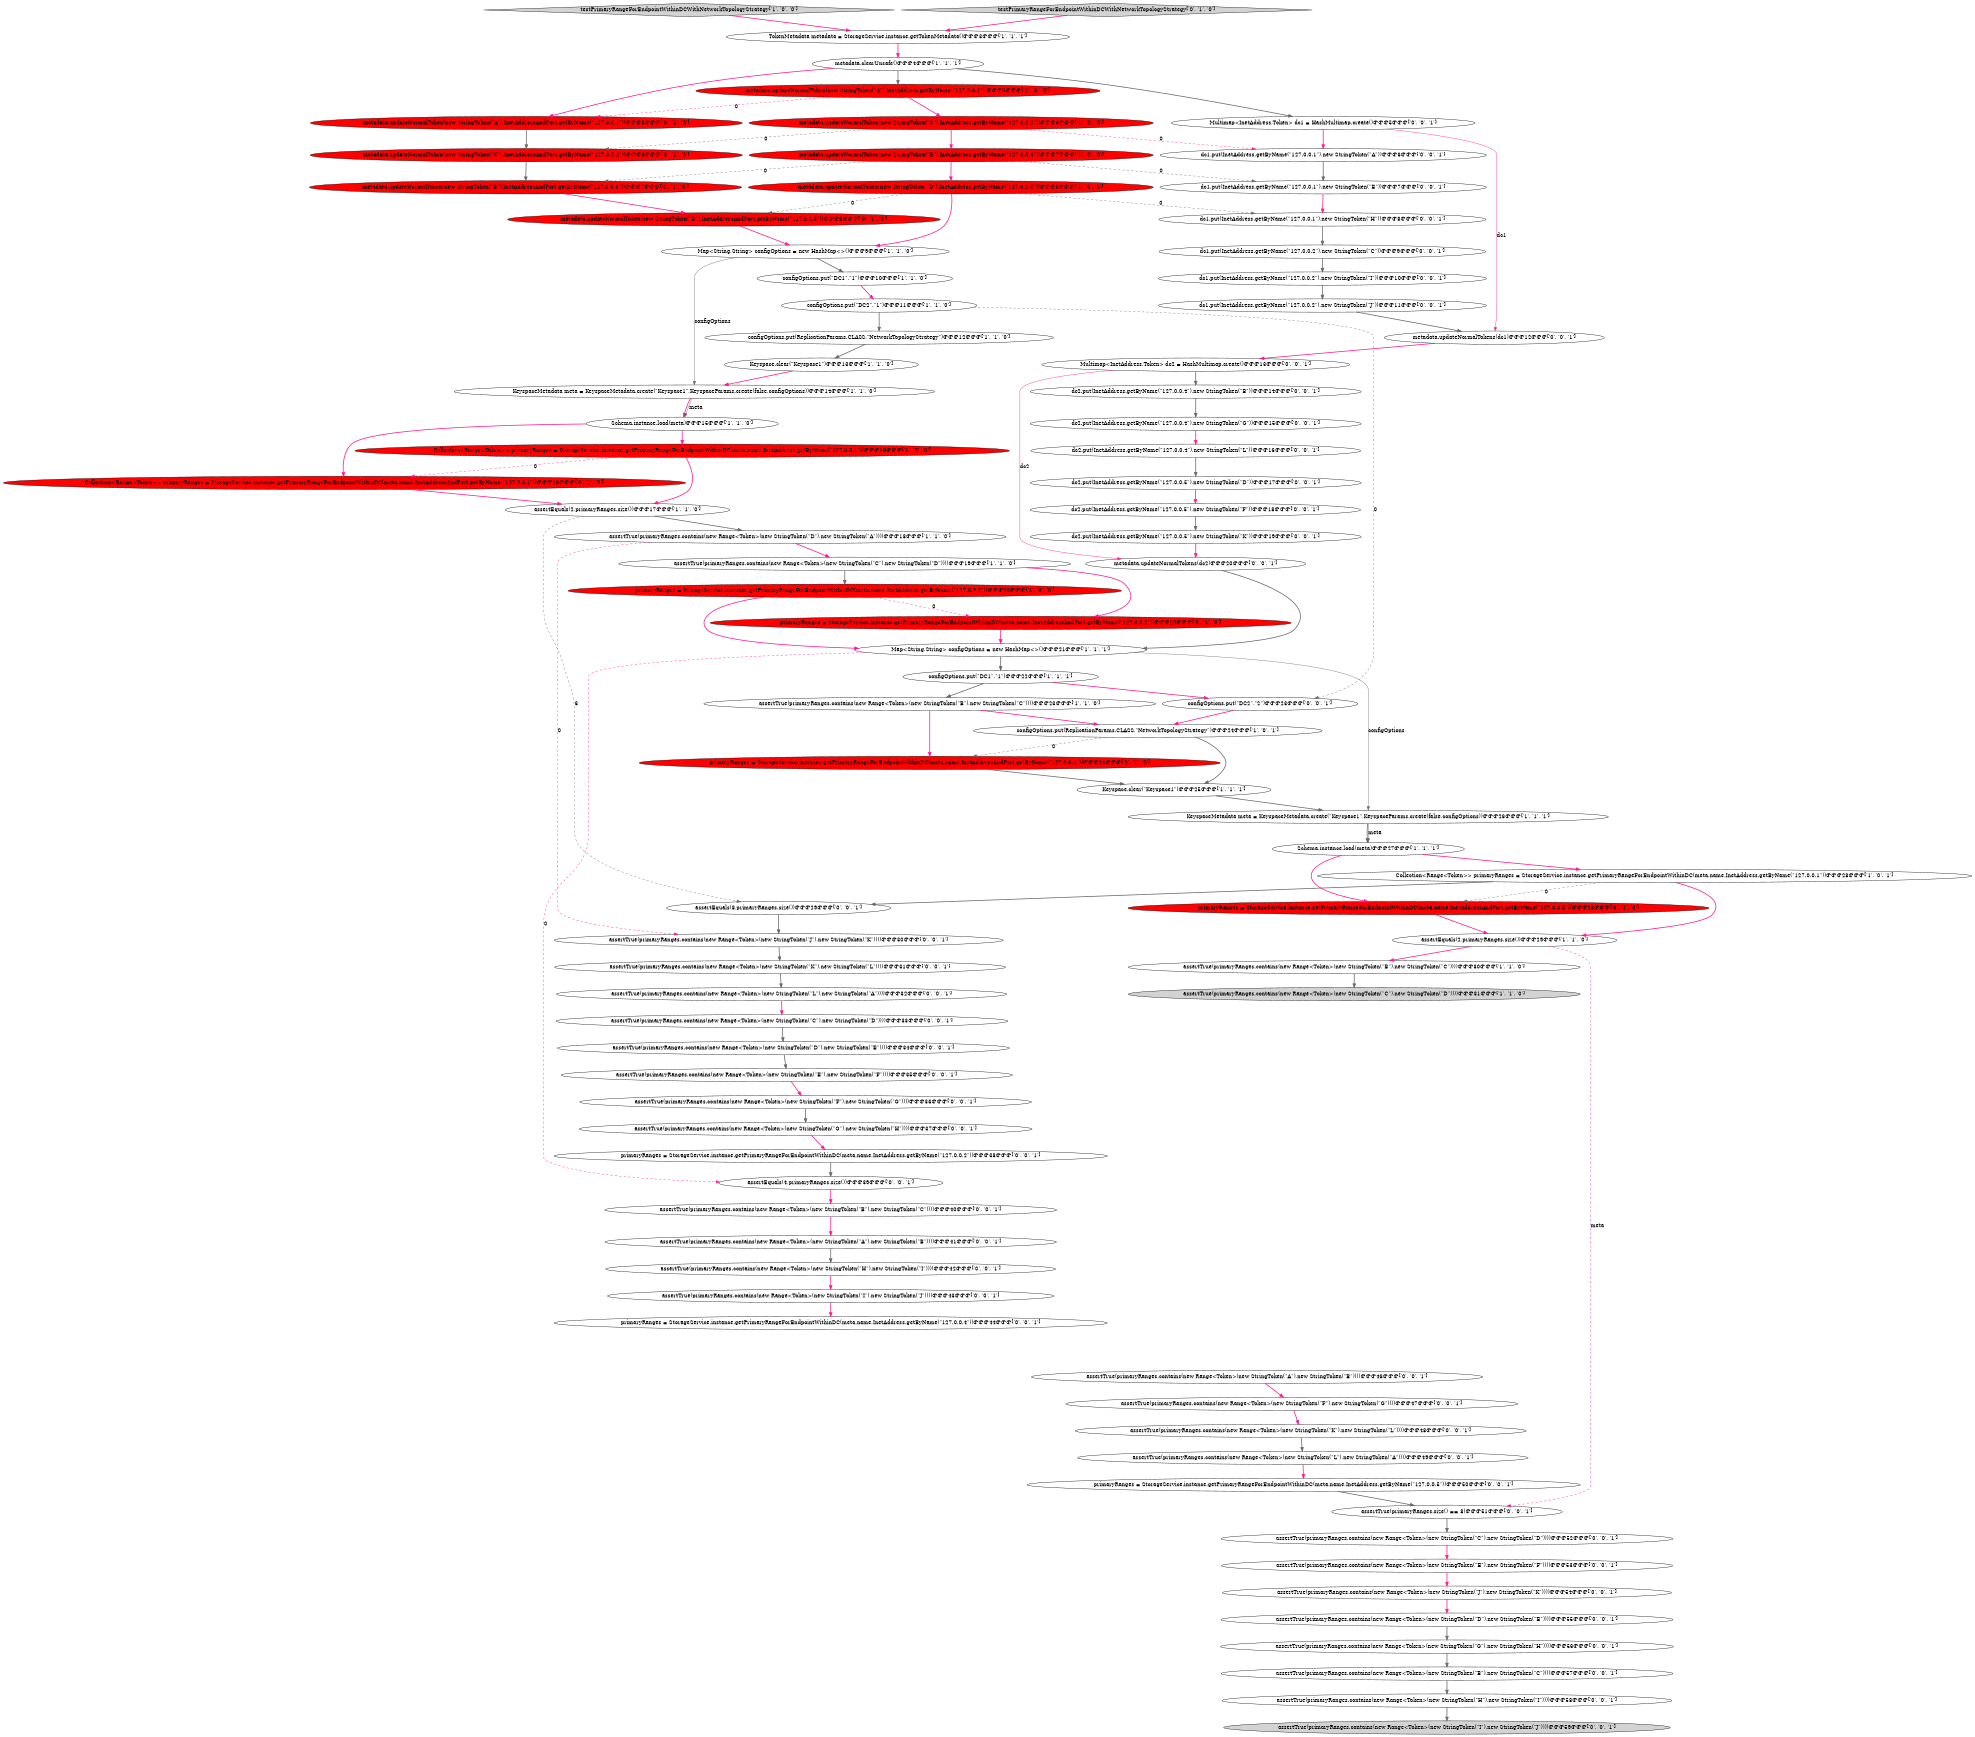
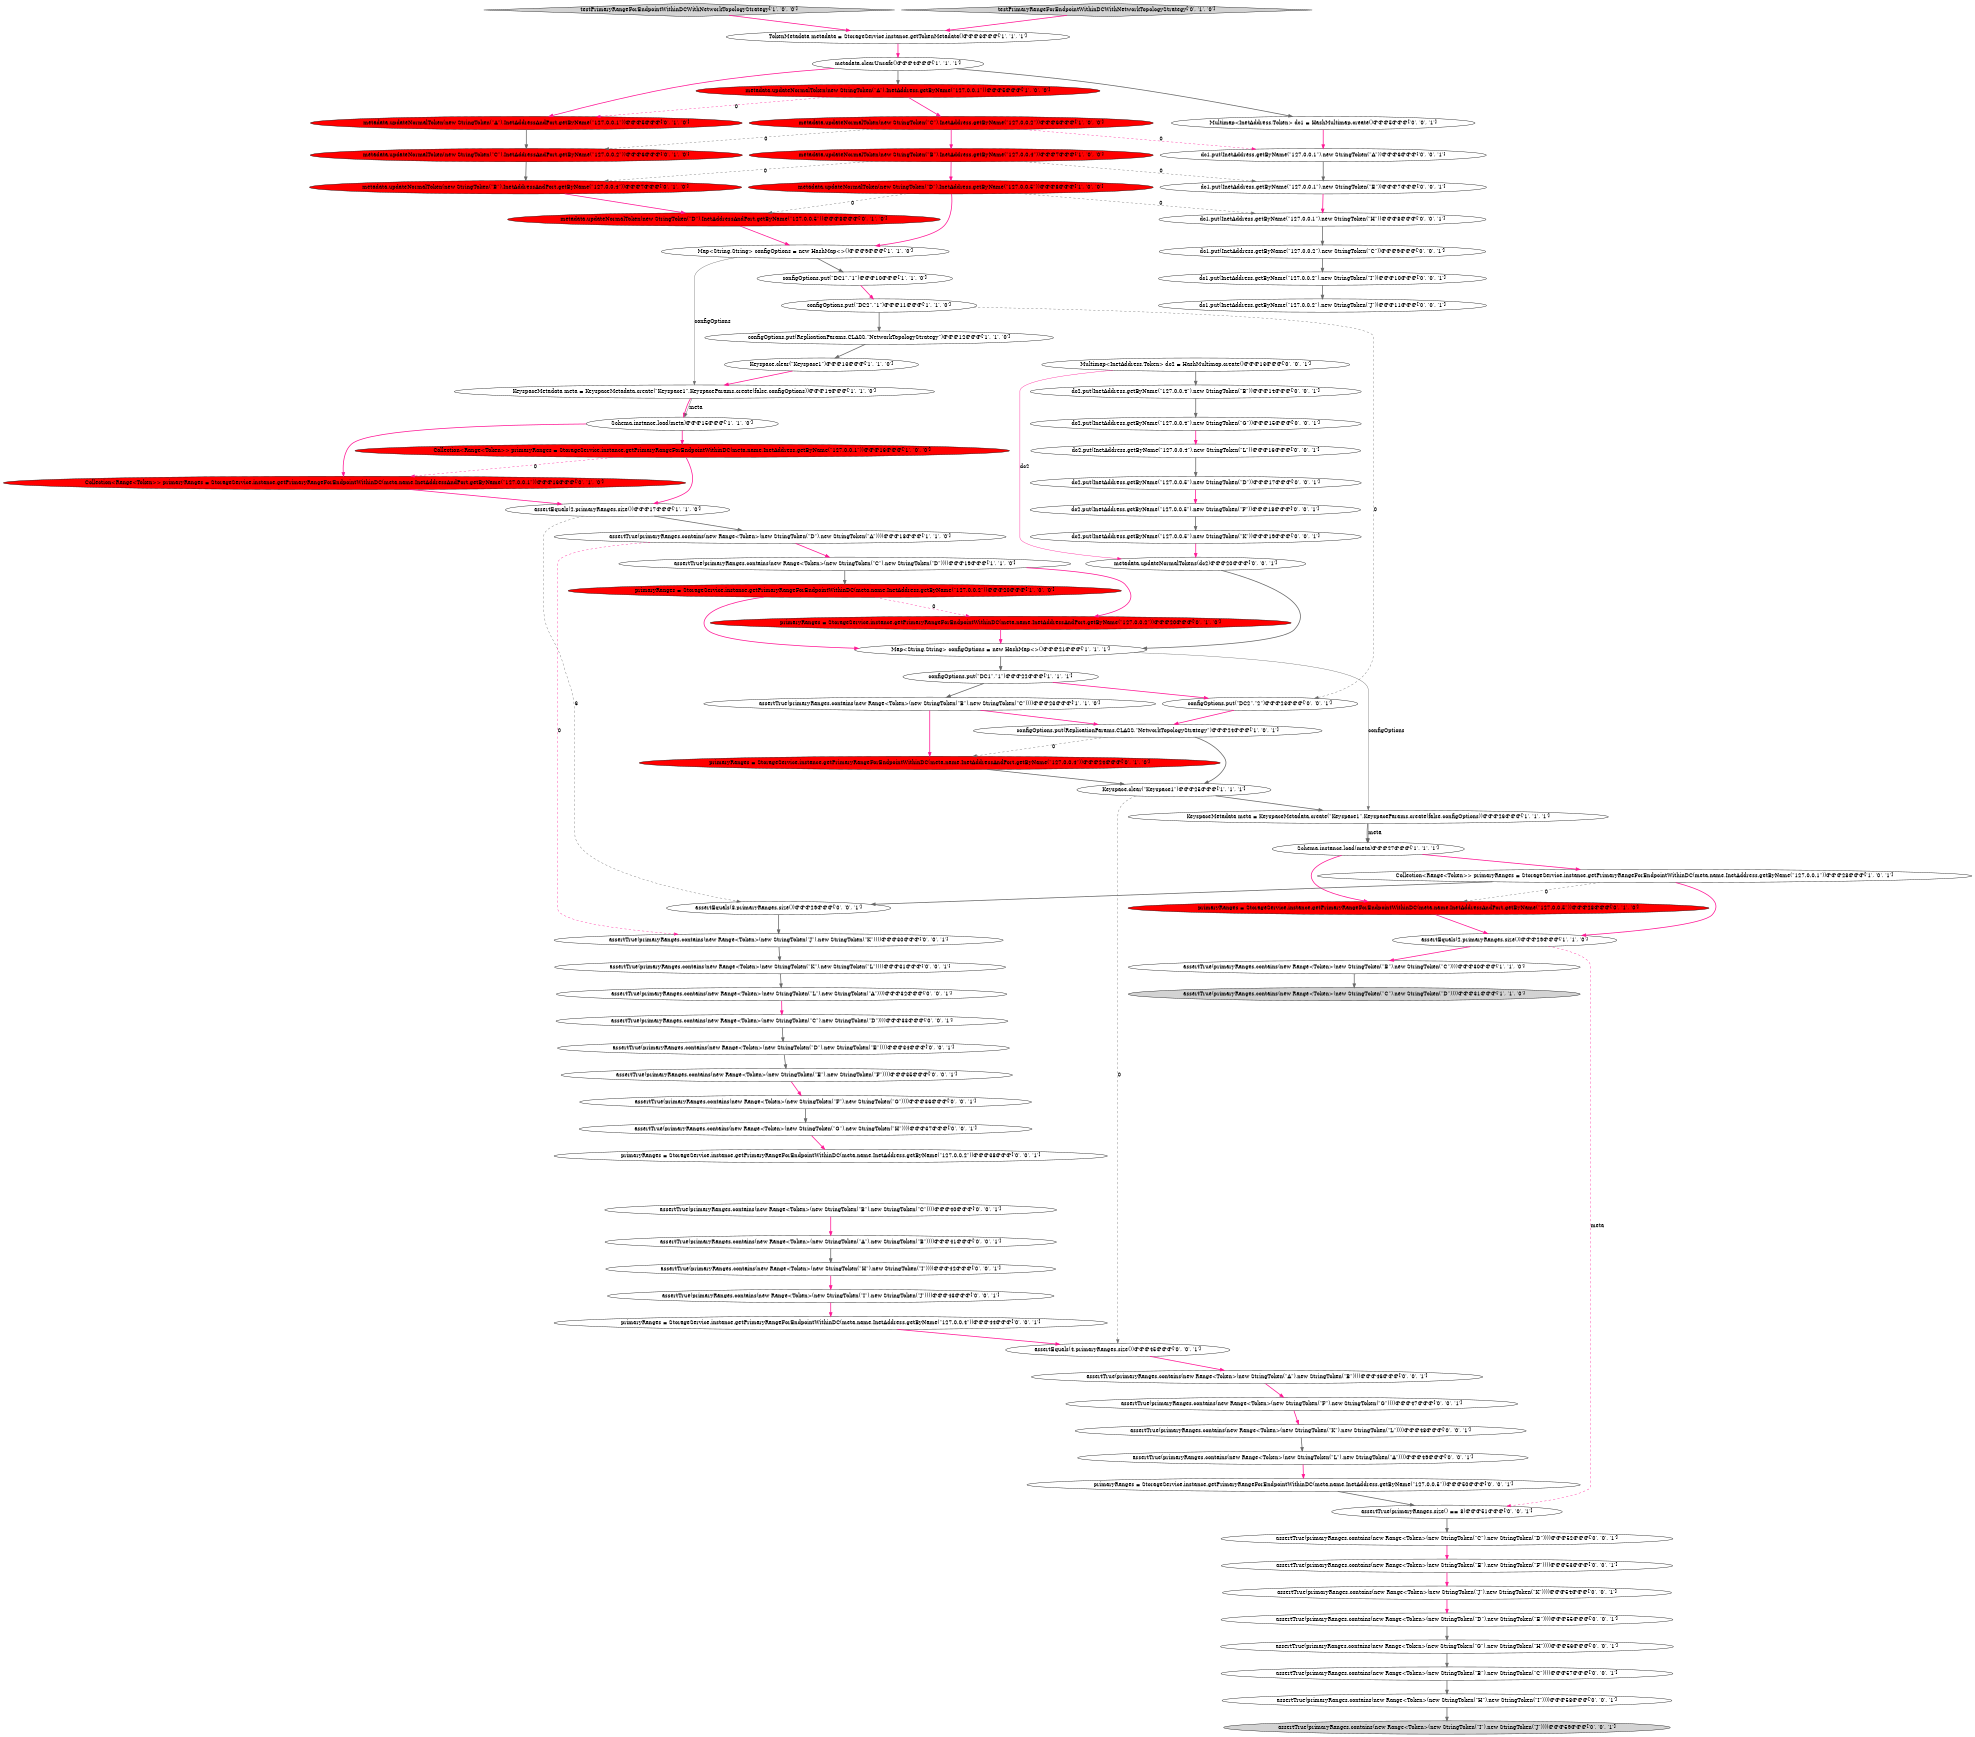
node "metadata.updateNormalTokens(dc1)@@@12@@@['0', '0', '1']": removed
node "assertEquals(4,primaryRanges.size())@@@39@@@['0', '0', '1']": removed
node "assertEquals(4,primaryRanges.size())@@@45@@@['0', '0', '1']": added
